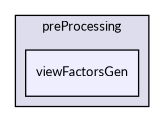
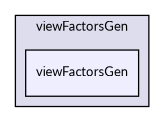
cluster "preProcessing": label "preProcessing" -> "viewFactorsGen"
